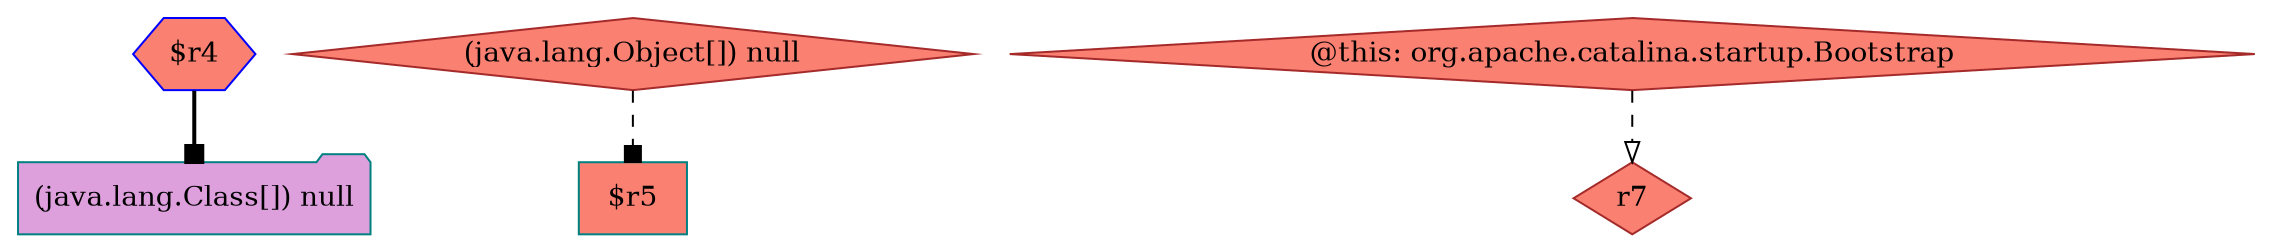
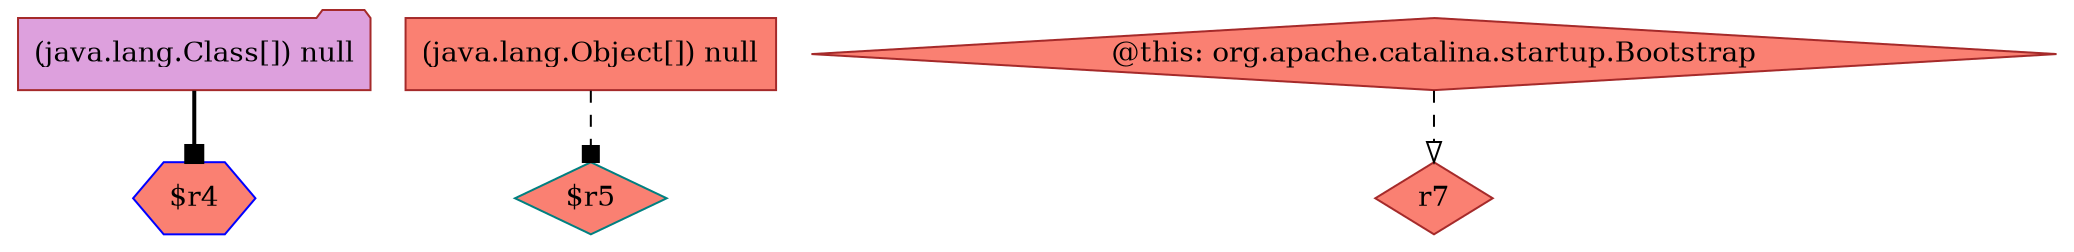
node "(java.lang.Object[]) null": shape diamond -> box
edge "$r4" -> "(java.lang.Class[]) null": reversed
node "(java.lang.Class[]) null": color teal -> brown
node "$r5": shape box -> diamond
